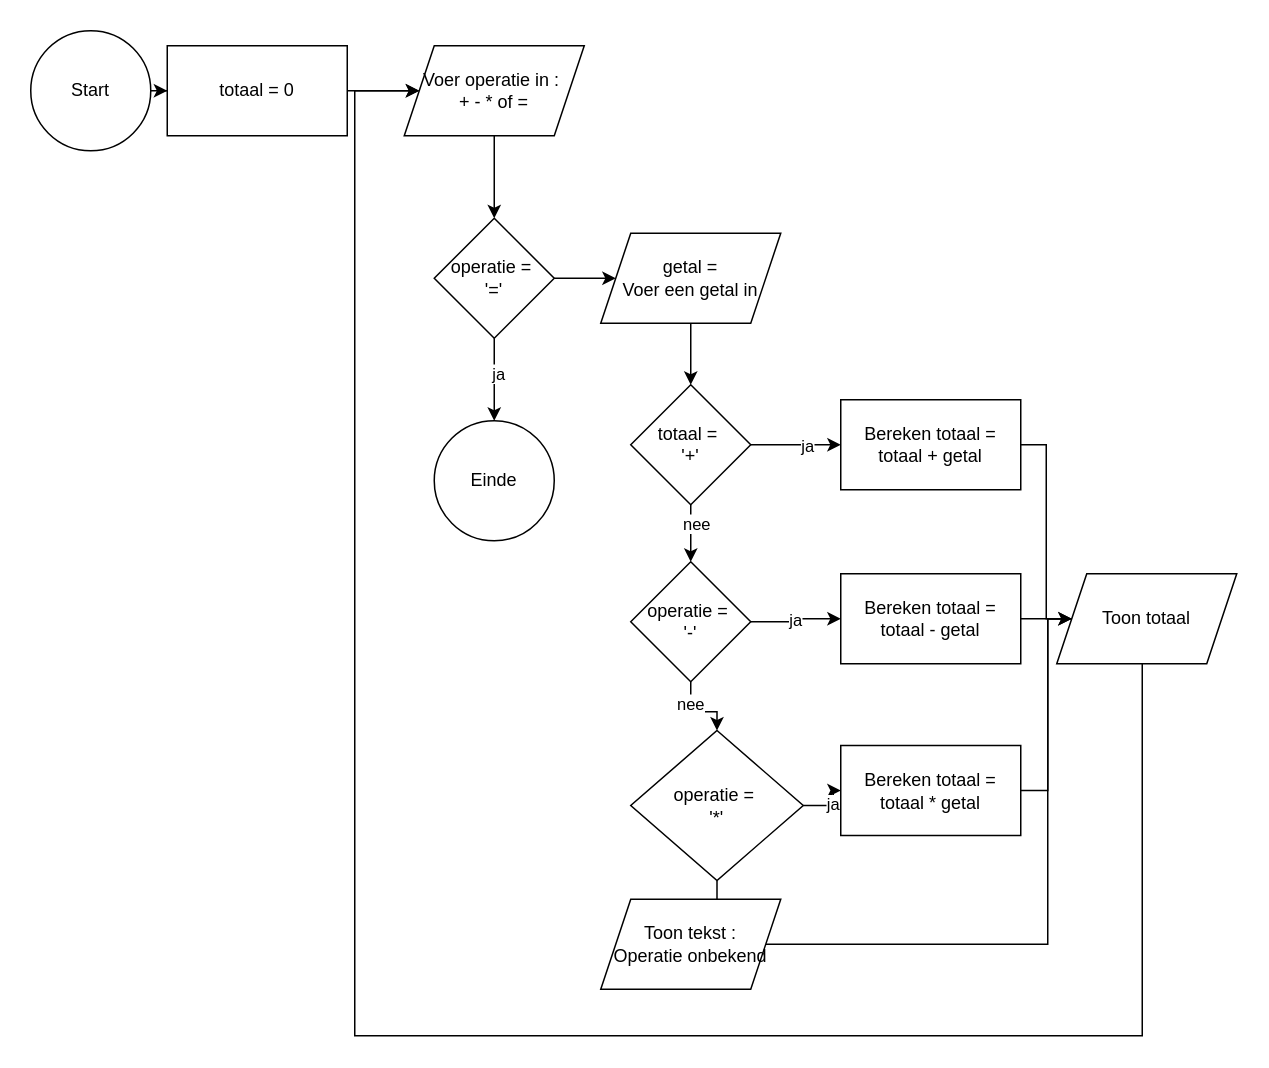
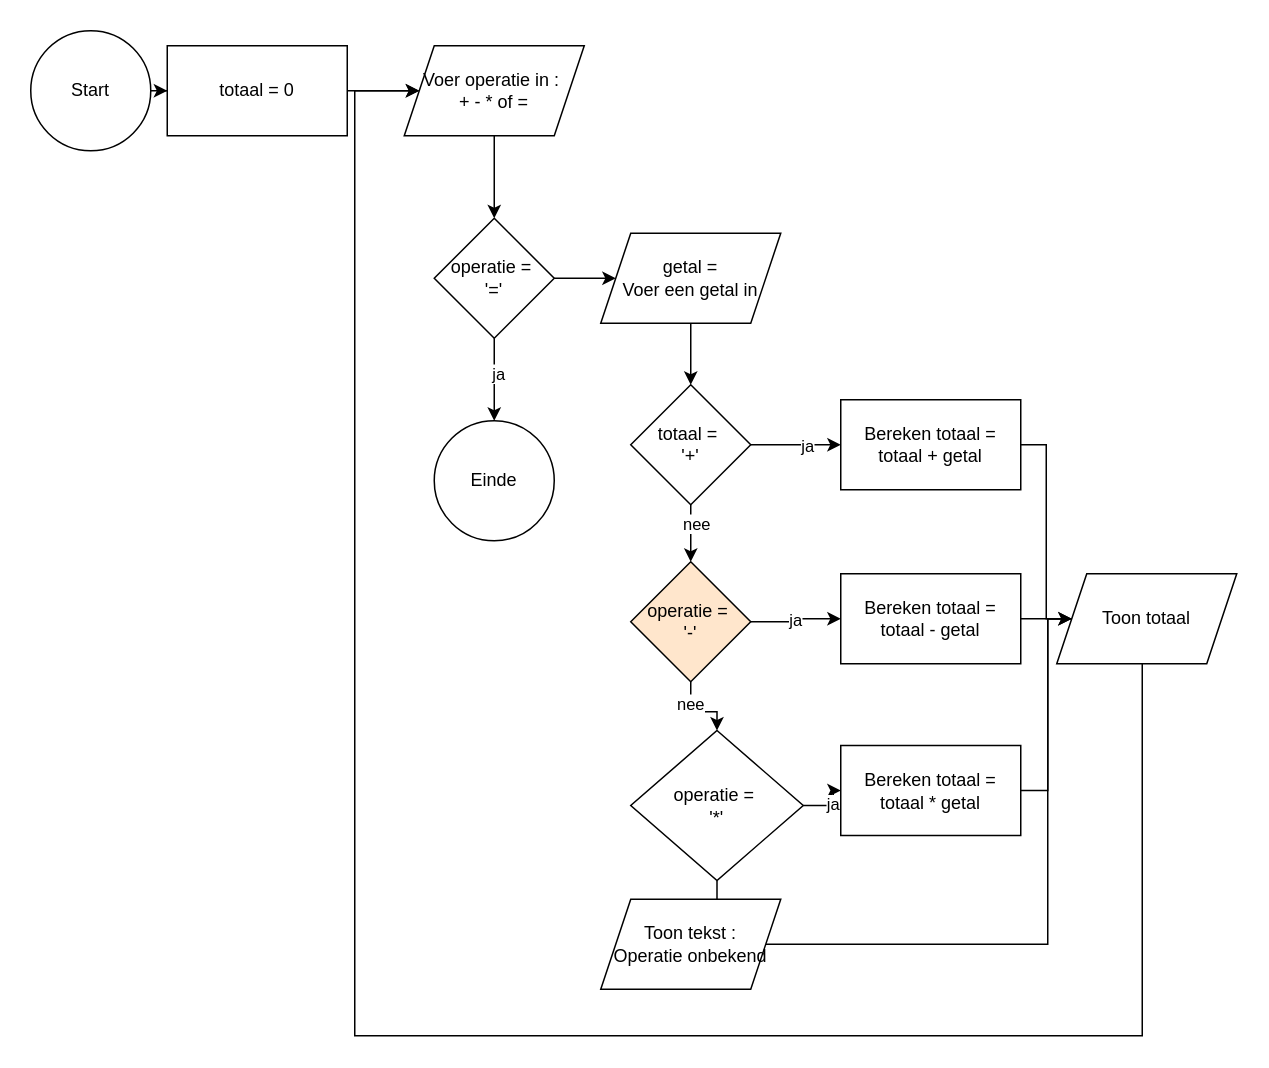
node "operatie = '-'": fillcolor #ffffff -> #ffe6cc
